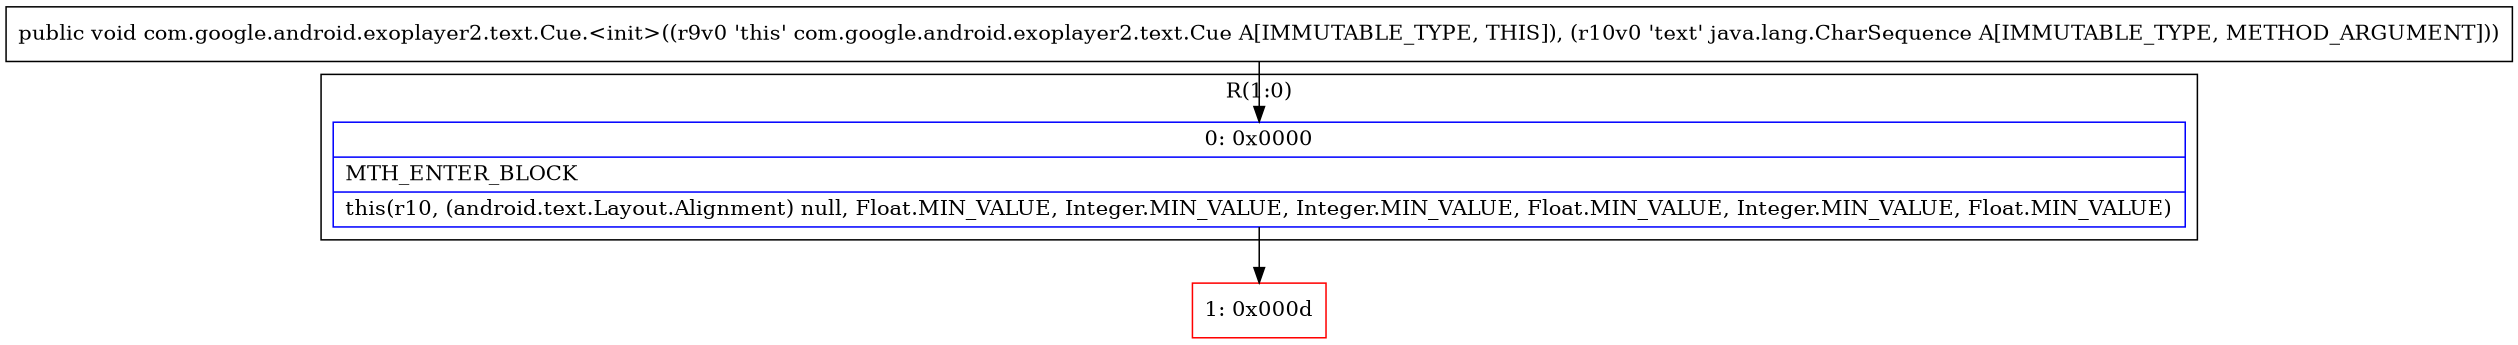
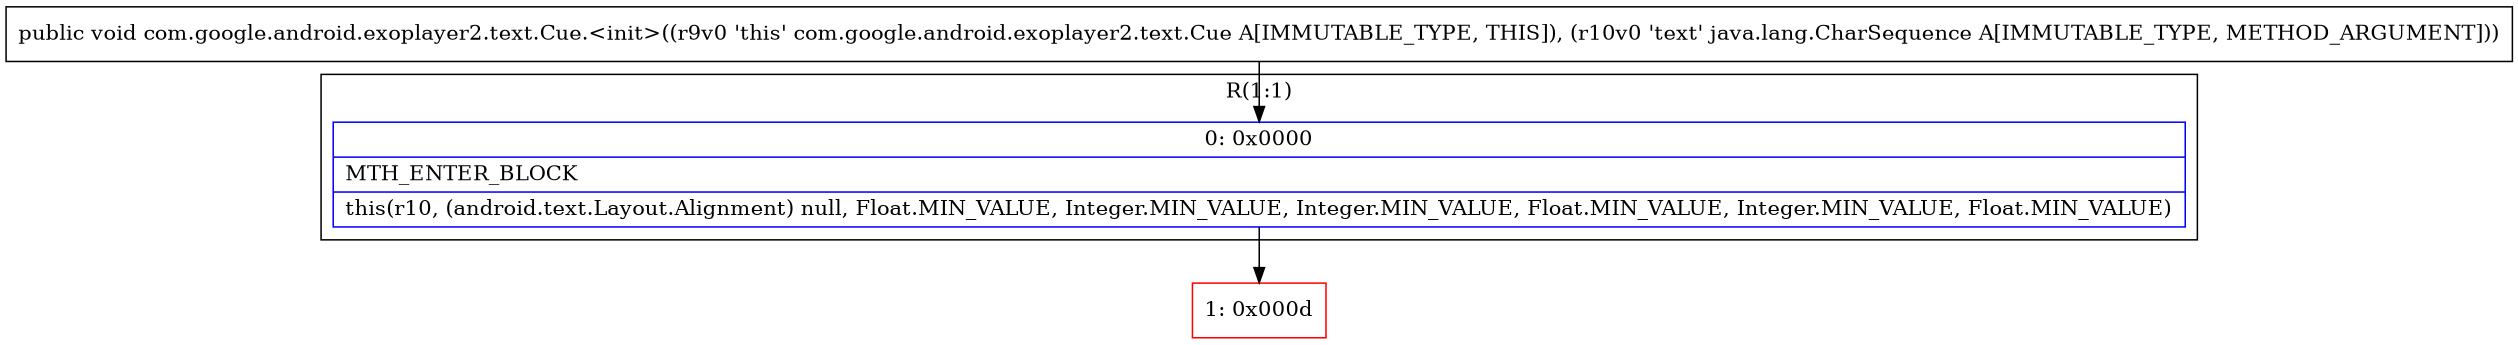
cluster "R(1:0)": label "R(1:0)" -> "R(1:1)"
